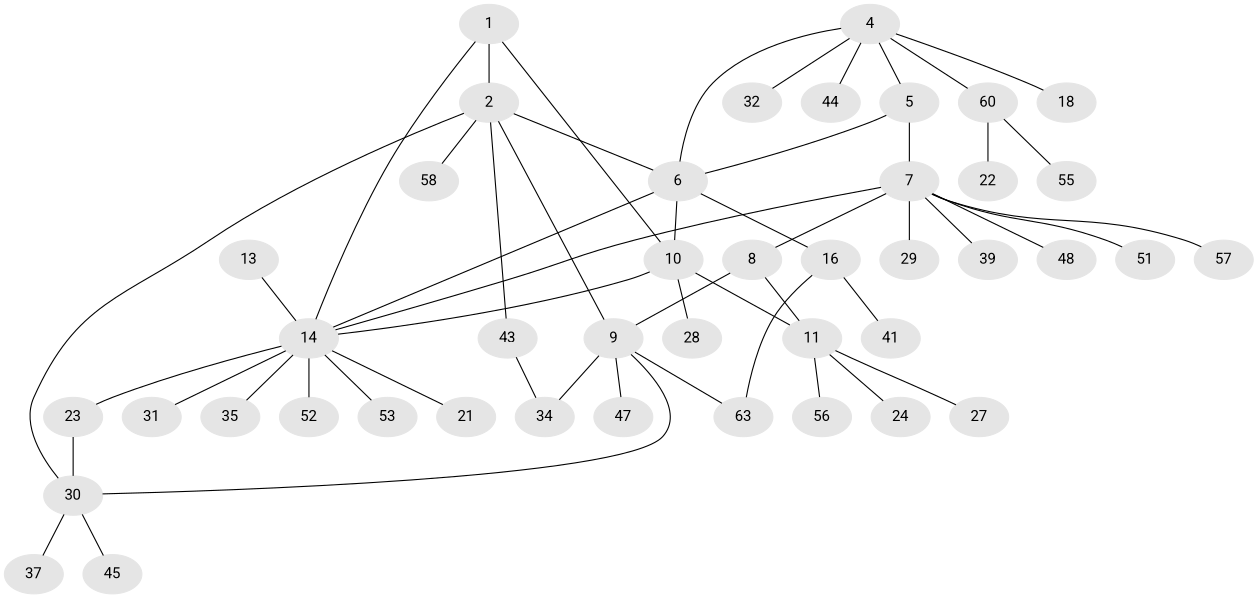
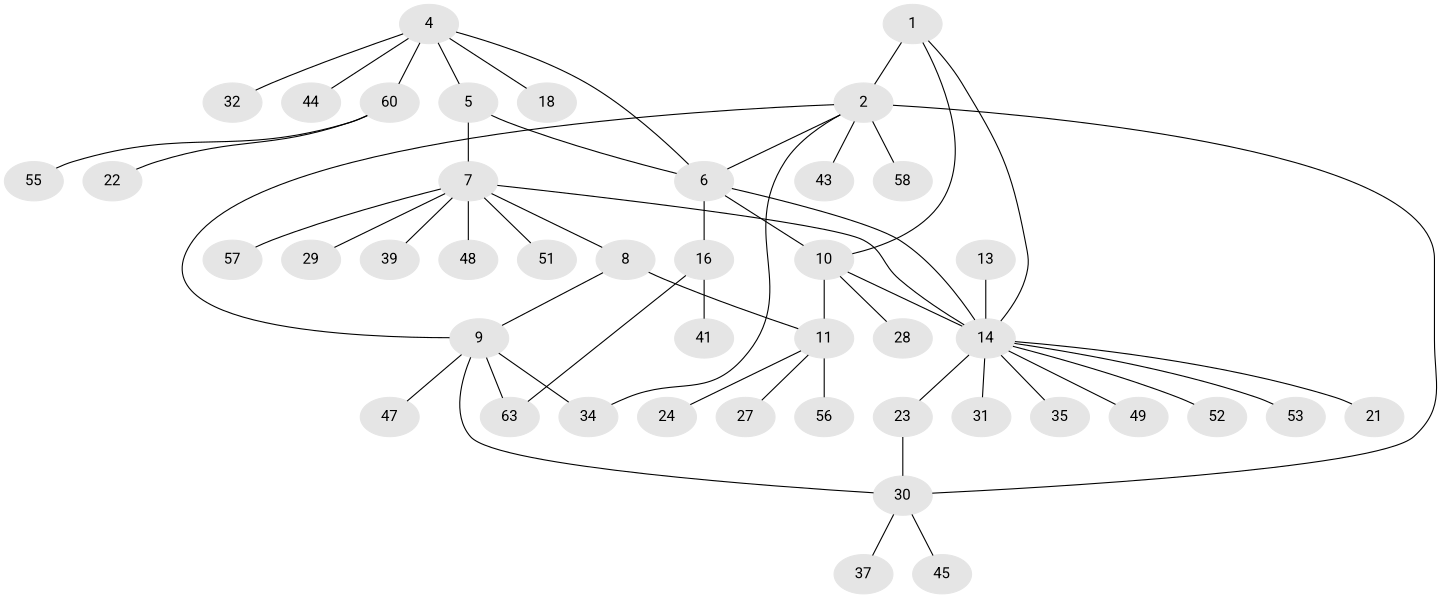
edge "43" -- "34": now "2" -- "34"
node "49": added
